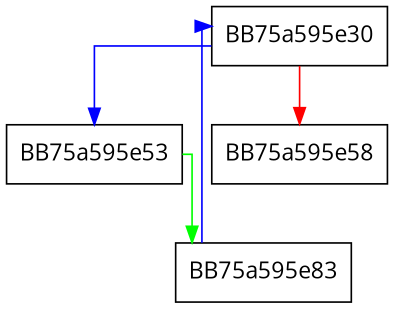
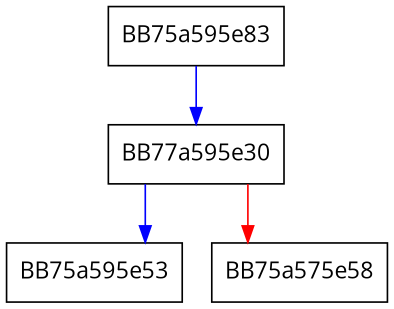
node "BB75a595e30": label "BB75a595e30" -> "BB77a595e30"
node "BB75a595e58": label "BB75a595e58" -> "BB75a575e58"
edge "BB75a595e53" -> "BB75a595e83": removed
